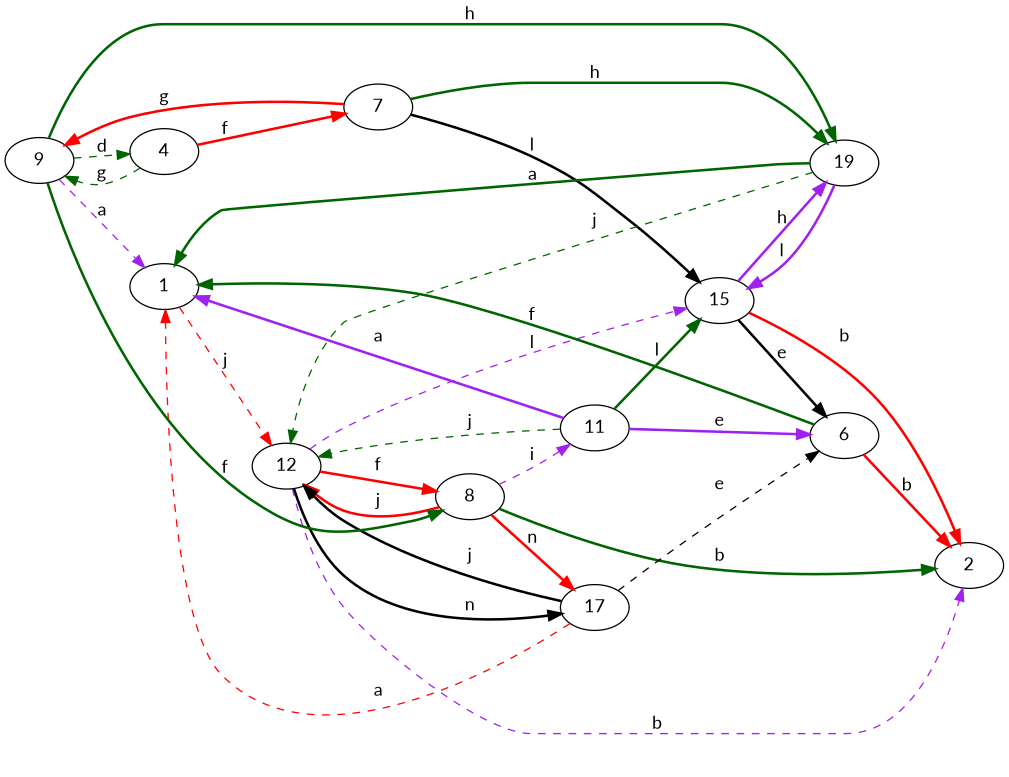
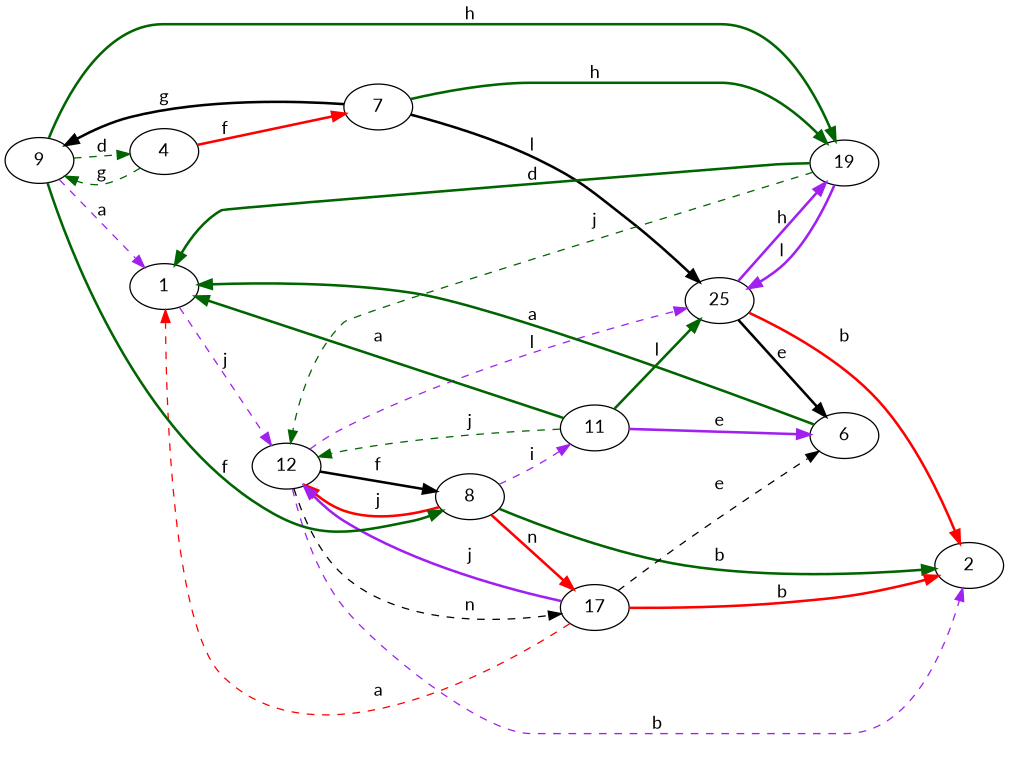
edge "7" -> "9": color red -> black
edge "19" -> "1": label "a" -> "d"
node "15": label "15" -> "25"
edge "6" -> "1": label "f" -> "a"
edge "11" -> "1": color purple -> darkgreen
edge "1" -> "12": color red -> purple
edge "12" -> "8": color red -> black
edge "6" -> "2": now "17" -> "2"
edge "17" -> "12": color black -> purple
edge "12" -> "17": style bold -> dashed
